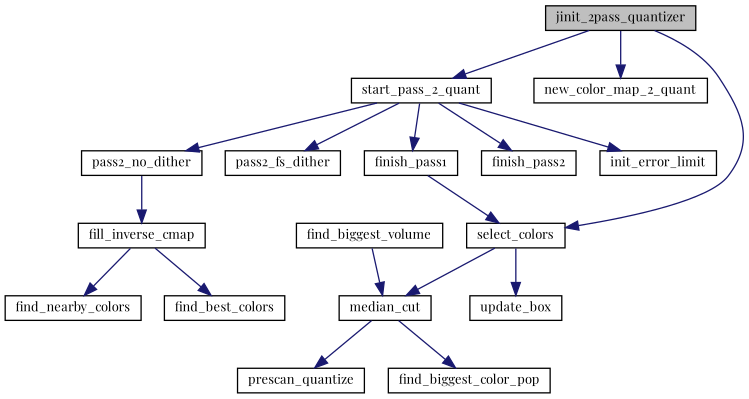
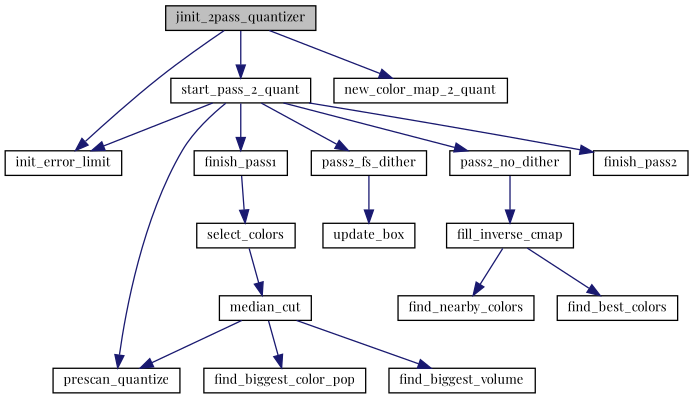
edge "jinit_2pass_quantizer" -> "select_colors": now "jinit_2pass_quantizer" -> "init_error_limit"
edge "start_pass_2_quant" -> "prescan_quantize": added
edge "select_colors" -> "update_box": now "pass2_fs_dither" -> "update_box"
edge "find_biggest_volume" -> "median_cut": reversed
